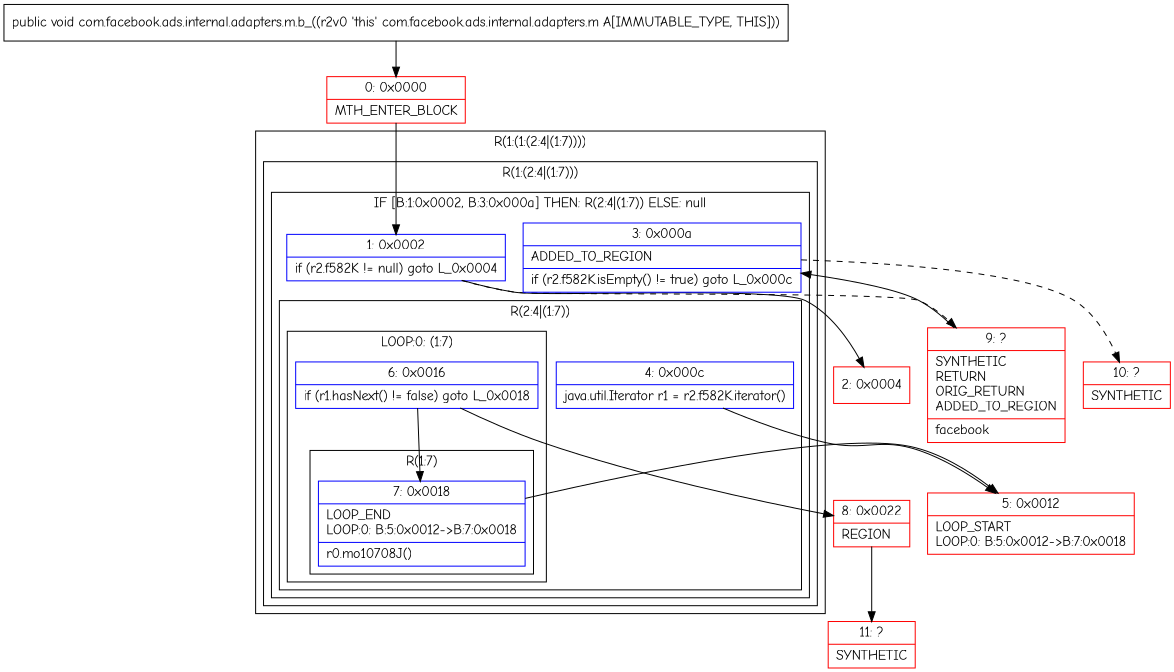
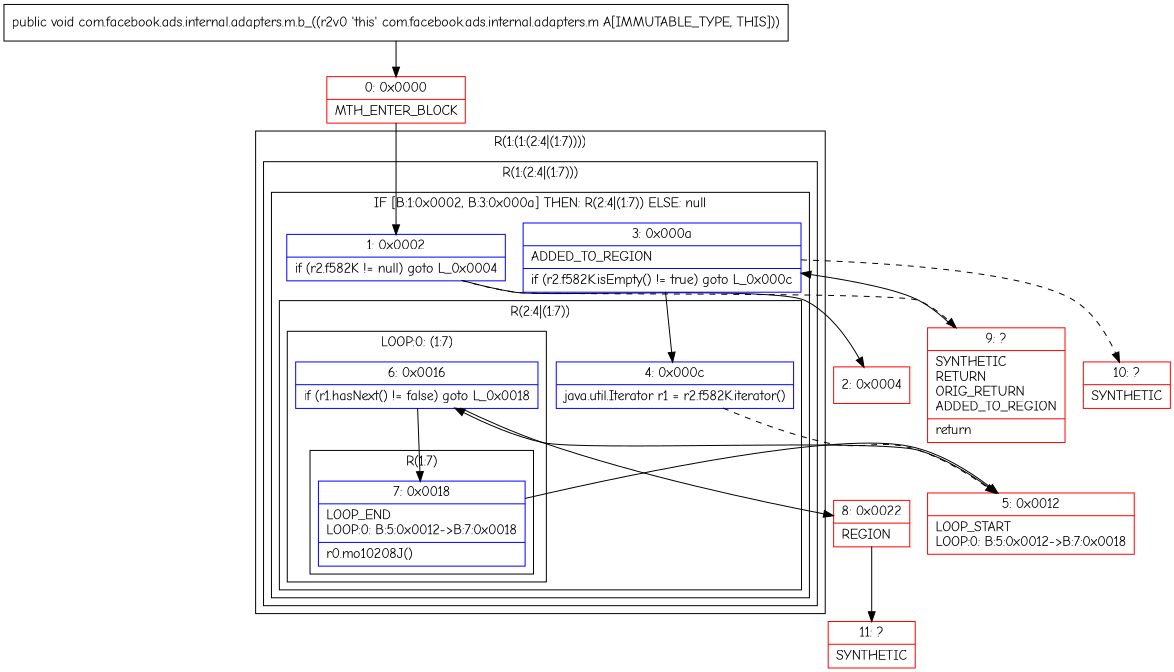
edge "3: 0x000a" -> "4: 0x000c": added
node "9: ?": text "facebook" -> "return"
edge "4: 0x000c" -> "5: 0x0012": style solid -> dashed
edge "5: 0x0012" -> "6: 0x0016": added
node "7: 0x0018": text "r0.mo10708J()" -> "r0.mo10208J()"
